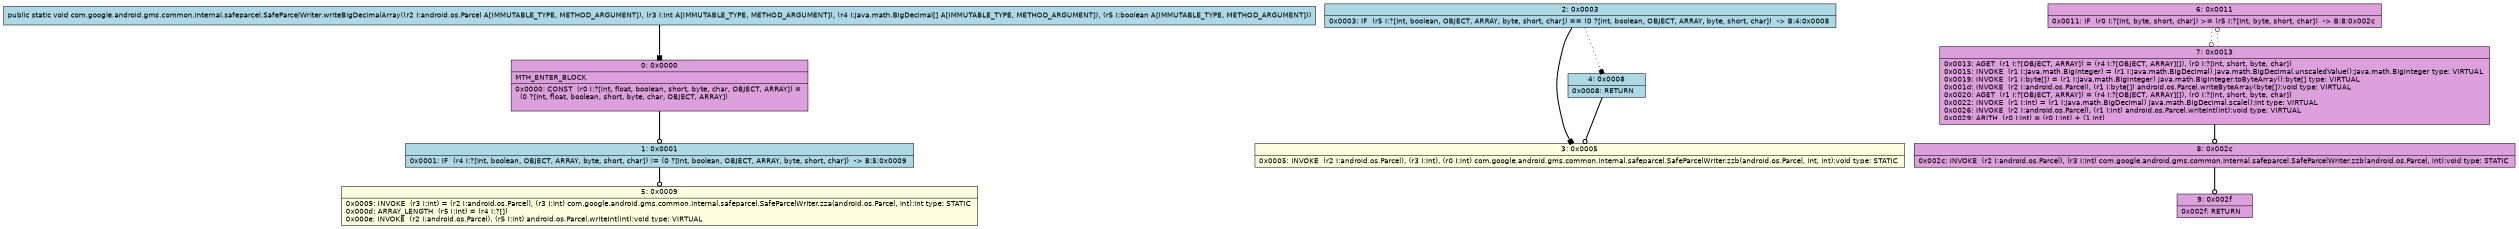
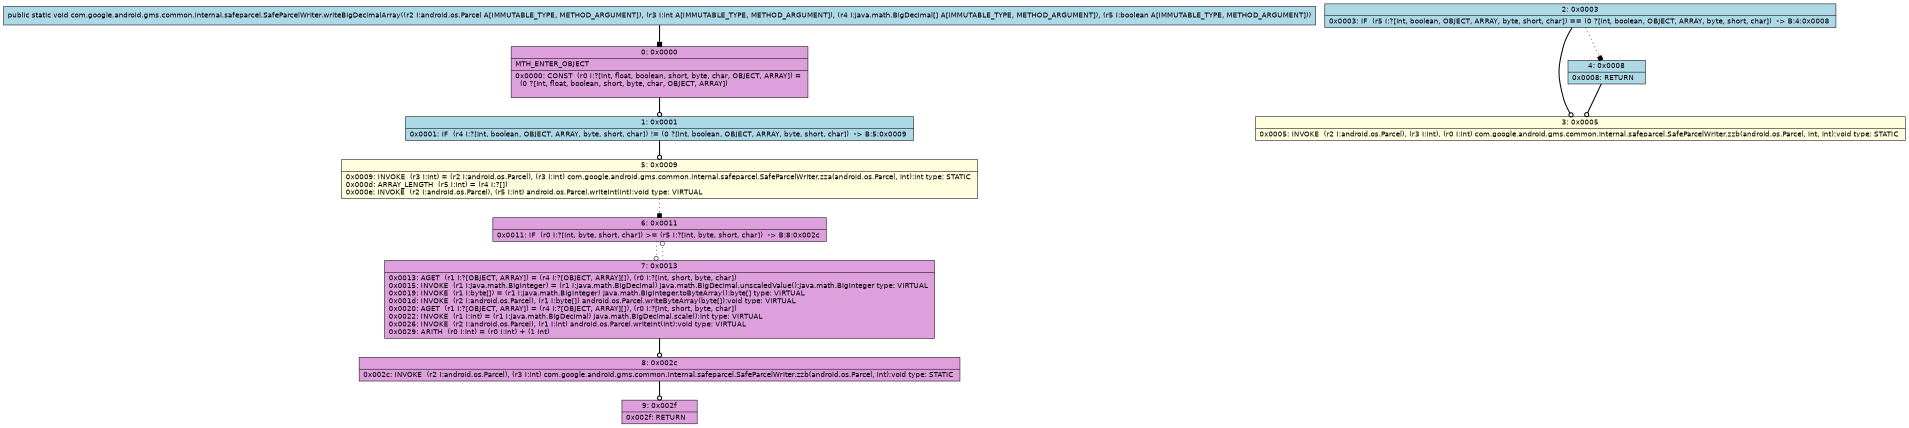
node "0: 0x0000": text "MTH_ENTER_BLOCK" -> "MTH_ENTER_OBJECT"
edge "2: 0x0003" -> "3: 0x0005": arrowhead box -> odot
edge "5: 0x0009" -> "6: 0x0011": added
